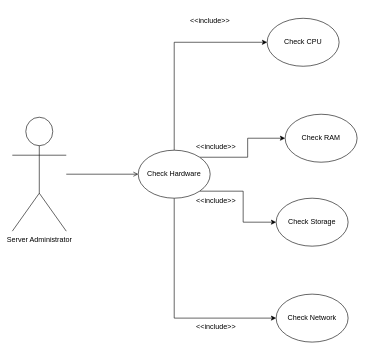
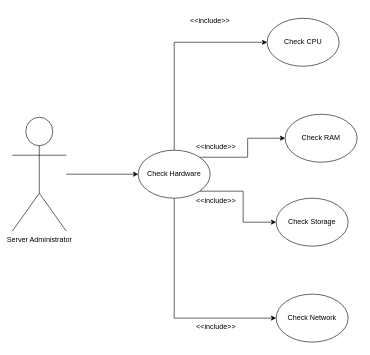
edge "Server Administrator" -> "Check Hardware": arrowhead open -> classic
